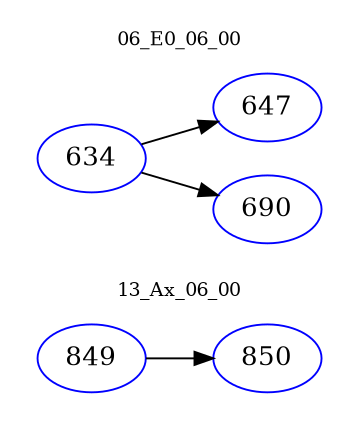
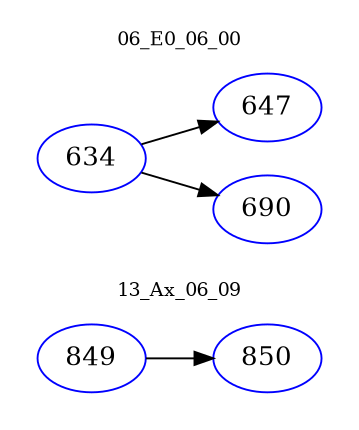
cluster "13_Ax_06_00": label "13_Ax_06_00" -> "13_Ax_06_09"
